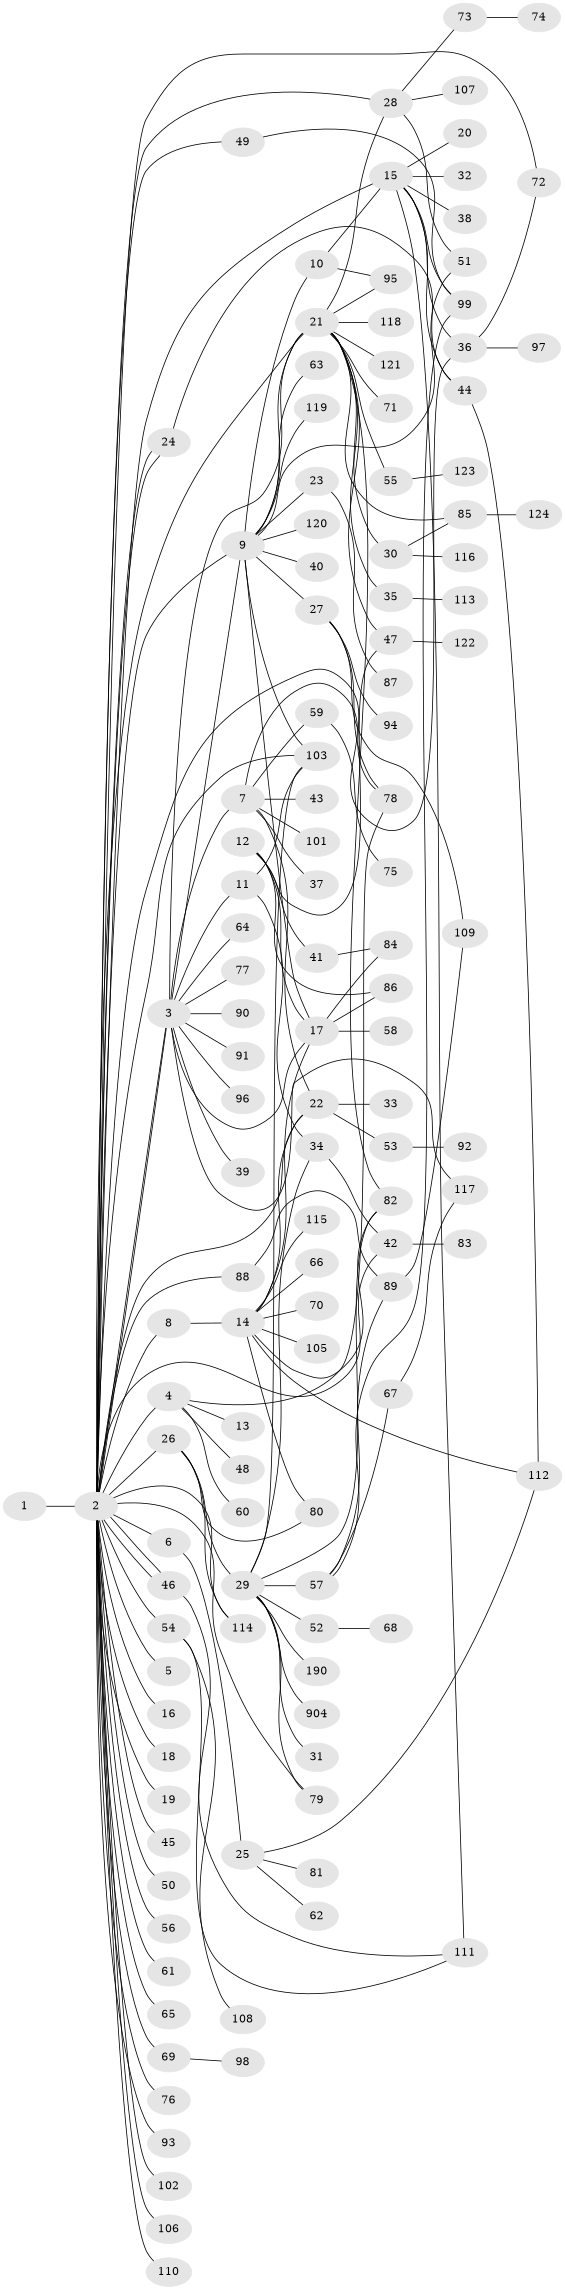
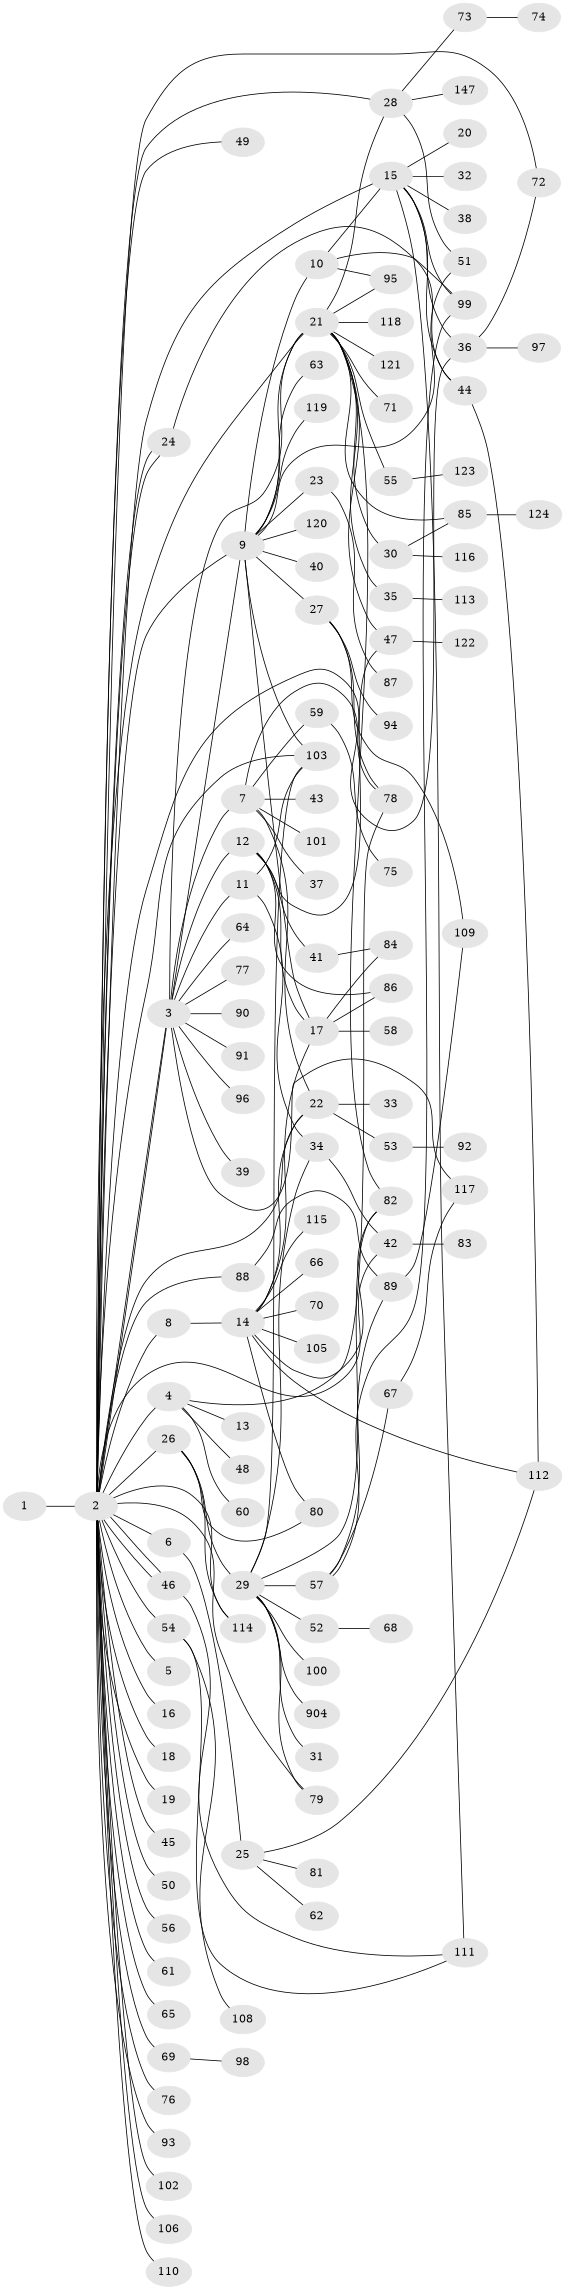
node "107": label "107" -> "147"
edge "49" -- "99": now "10" -- "99"
edge "3" -- "17": now "3" -- "12"
node "190": label "190" -> "100"
